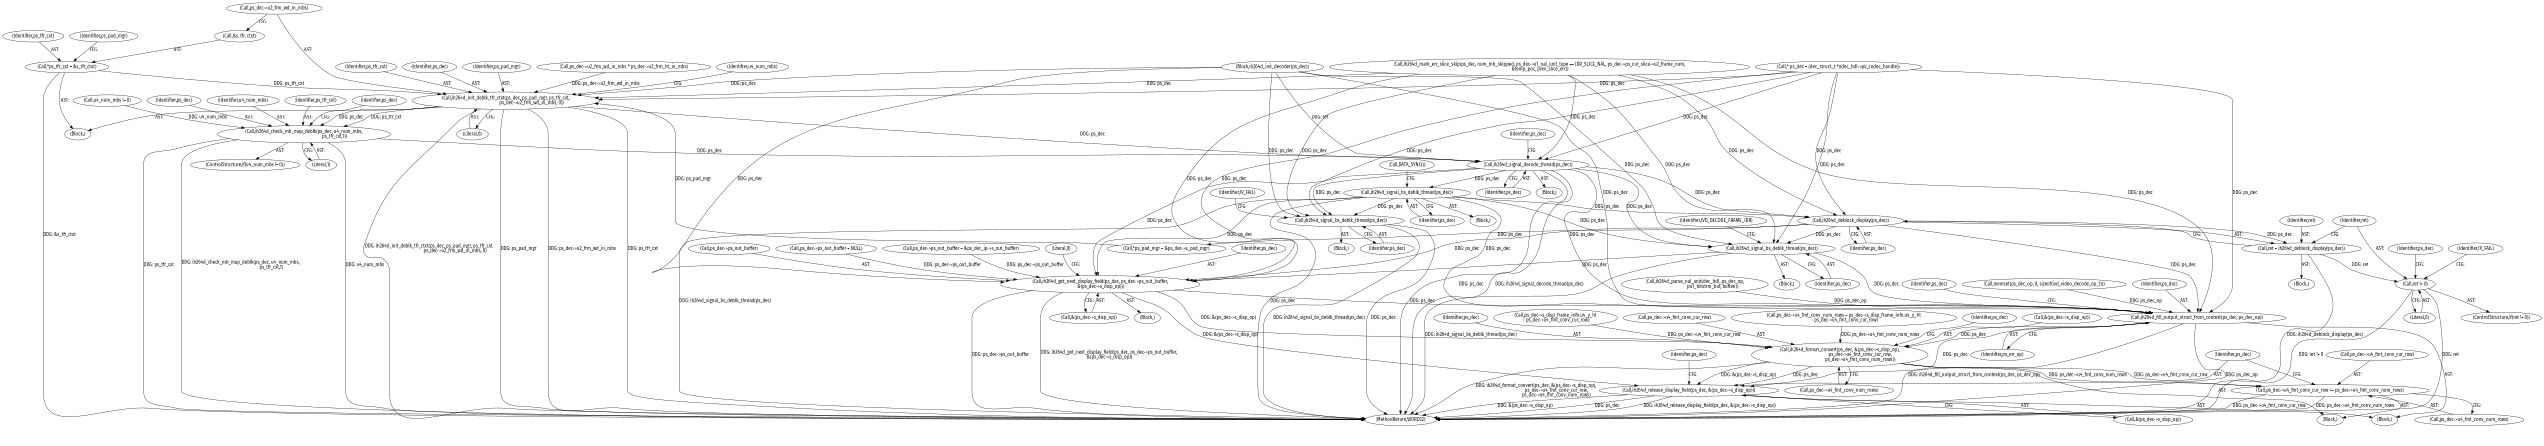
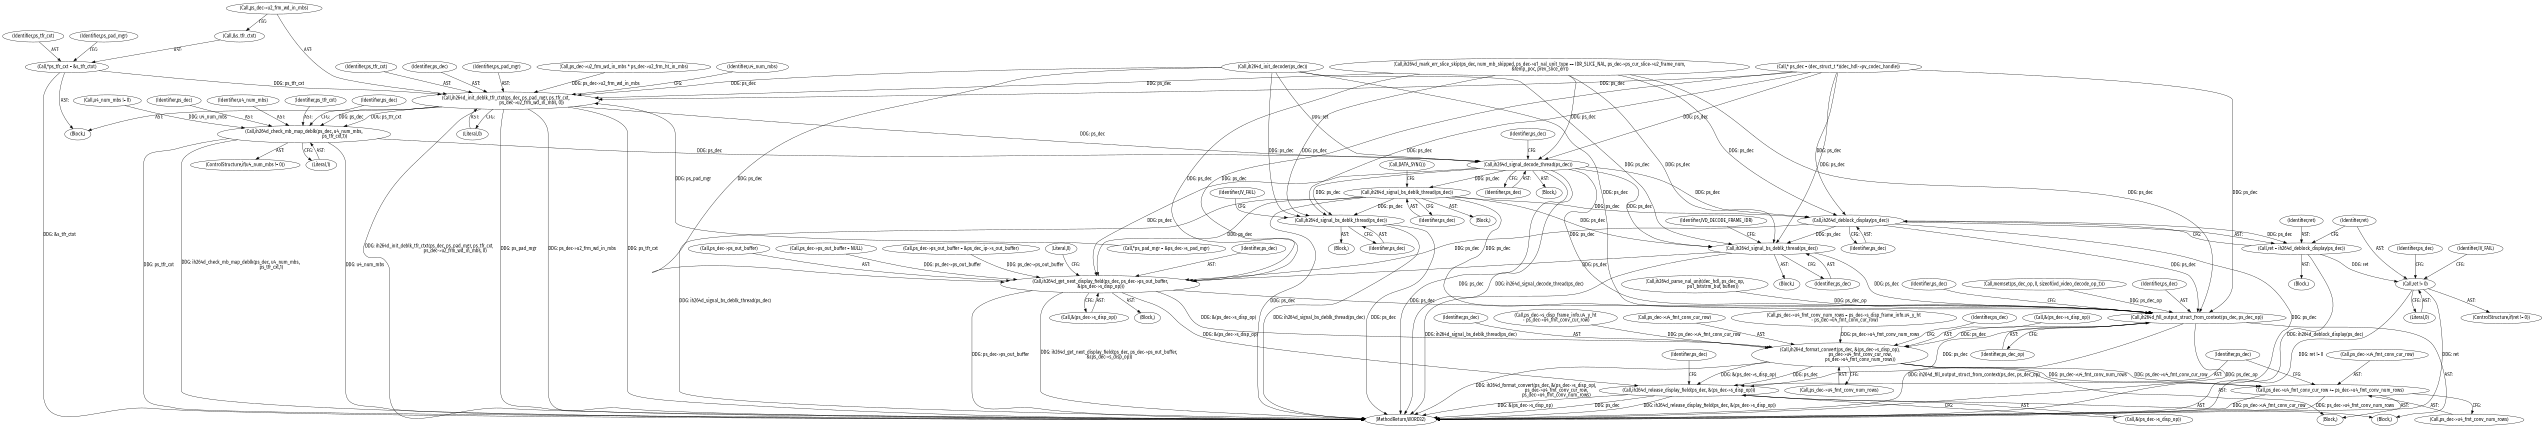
node "(Block,ih264d_init_decoder(ps_dec))": label "(Block,ih264d_init_decoder(ps_dec))" -> "(Call,ih264d_init_decoder(ps_dec))"
edge "(Call,ih264d_deblock_display(ps_dec))" -> "(Call,*ps_pad_mgr = &ps_dec->s_pad_mgr)": now "(Call,ih264d_deblock_display(ps_dec))" -> "(MethodReturn,WORD32)"
node "(Identifier,ps_err_op)": label "(Identifier,ps_err_op)" -> "(Identifier,ps_dec_op)"
